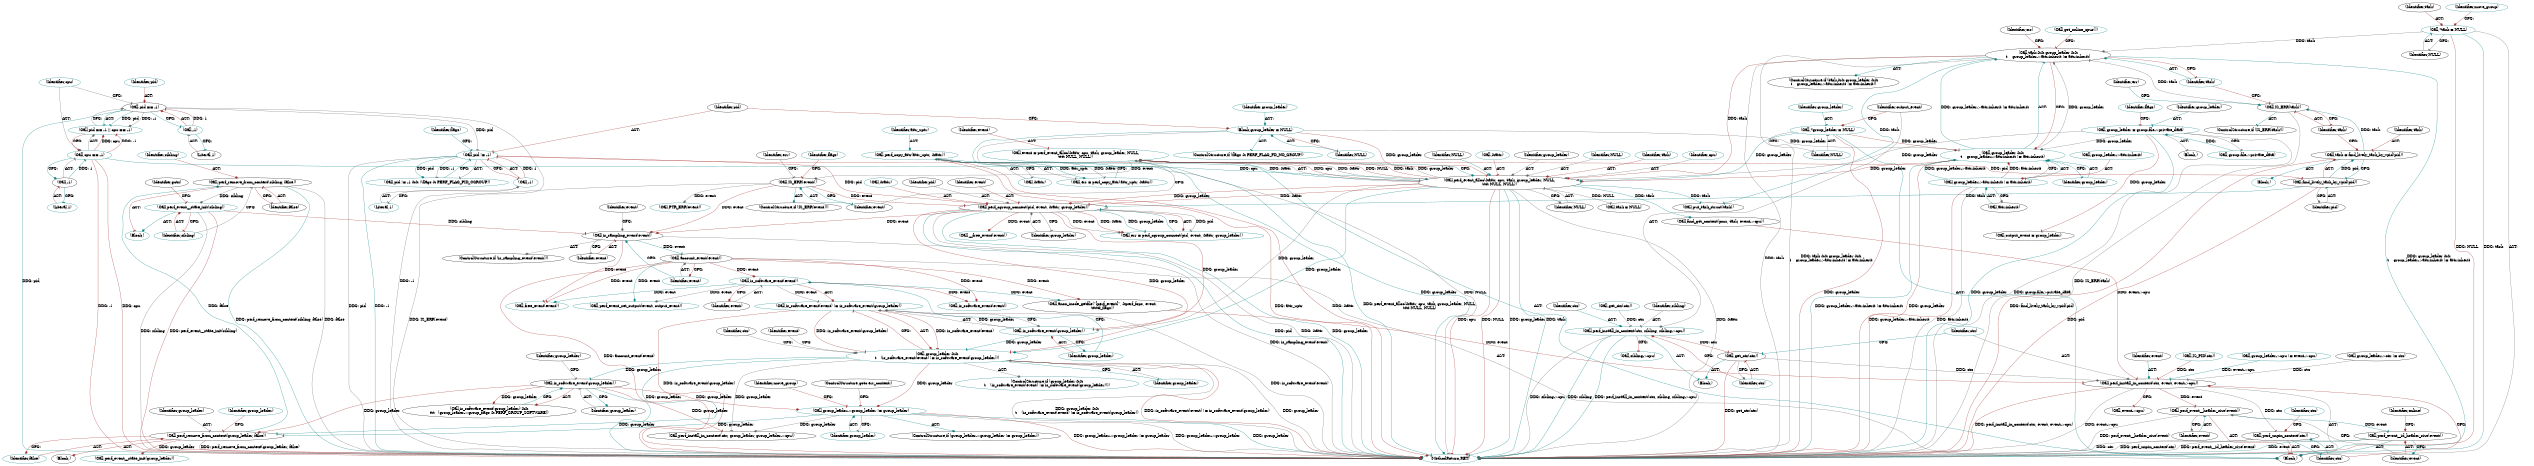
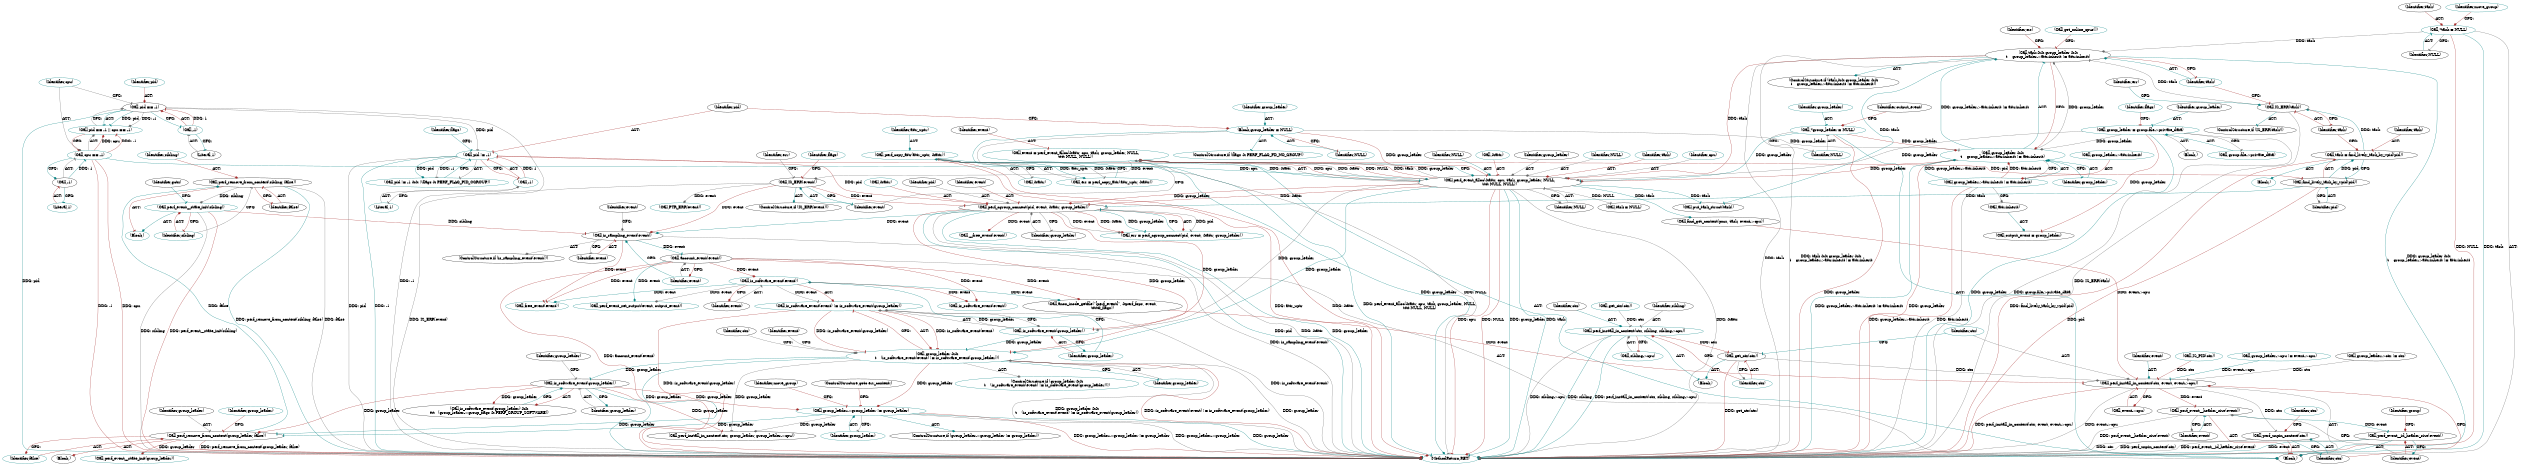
edge "(Call,group.file->private_data)" -> "(Call,group_leader = group.file->private_data)": label "DDG: " -> "AST: "
edge "(Identifier,gctx)" -> "(Call,perf_event__state_init(sibling))": color brown -> teal
edge "(Call,attr.inherit)" -> "(Call,group_leader->attr.inherit != attr.inherit)": now "(Call,attr.inherit)" -> "(Call,output_event = group_leader)"
edge "(Identifier,output_event)" -> "(Call,perf_install_in_context(ctx, sibling, sibling->cpu))": now "(Call,sibling->cpu)" -> "(Call,perf_install_in_context(ctx, sibling, sibling->cpu))"
edge "(Call,perf_cgroup_connect(pid, event, &attr, group_leader))" -> "(Call,is_sampling_event(event))": color brown -> teal
edge "(Call,event->cpu)" -> "(Call,perf_install_in_context(ctx, event, event->cpu))": added, label "AST:"
edge "(Call,perf_install_in_context(ctx, event, event->cpu))" -> "(Call,event->cpu)": arrowhead tee -> diamond
node "(Identifier,online)": label "(Identifier,online)" -> "(Identifier,group)"
